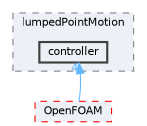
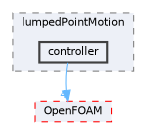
edge "OpenFOAM" -> "controller": reversed
